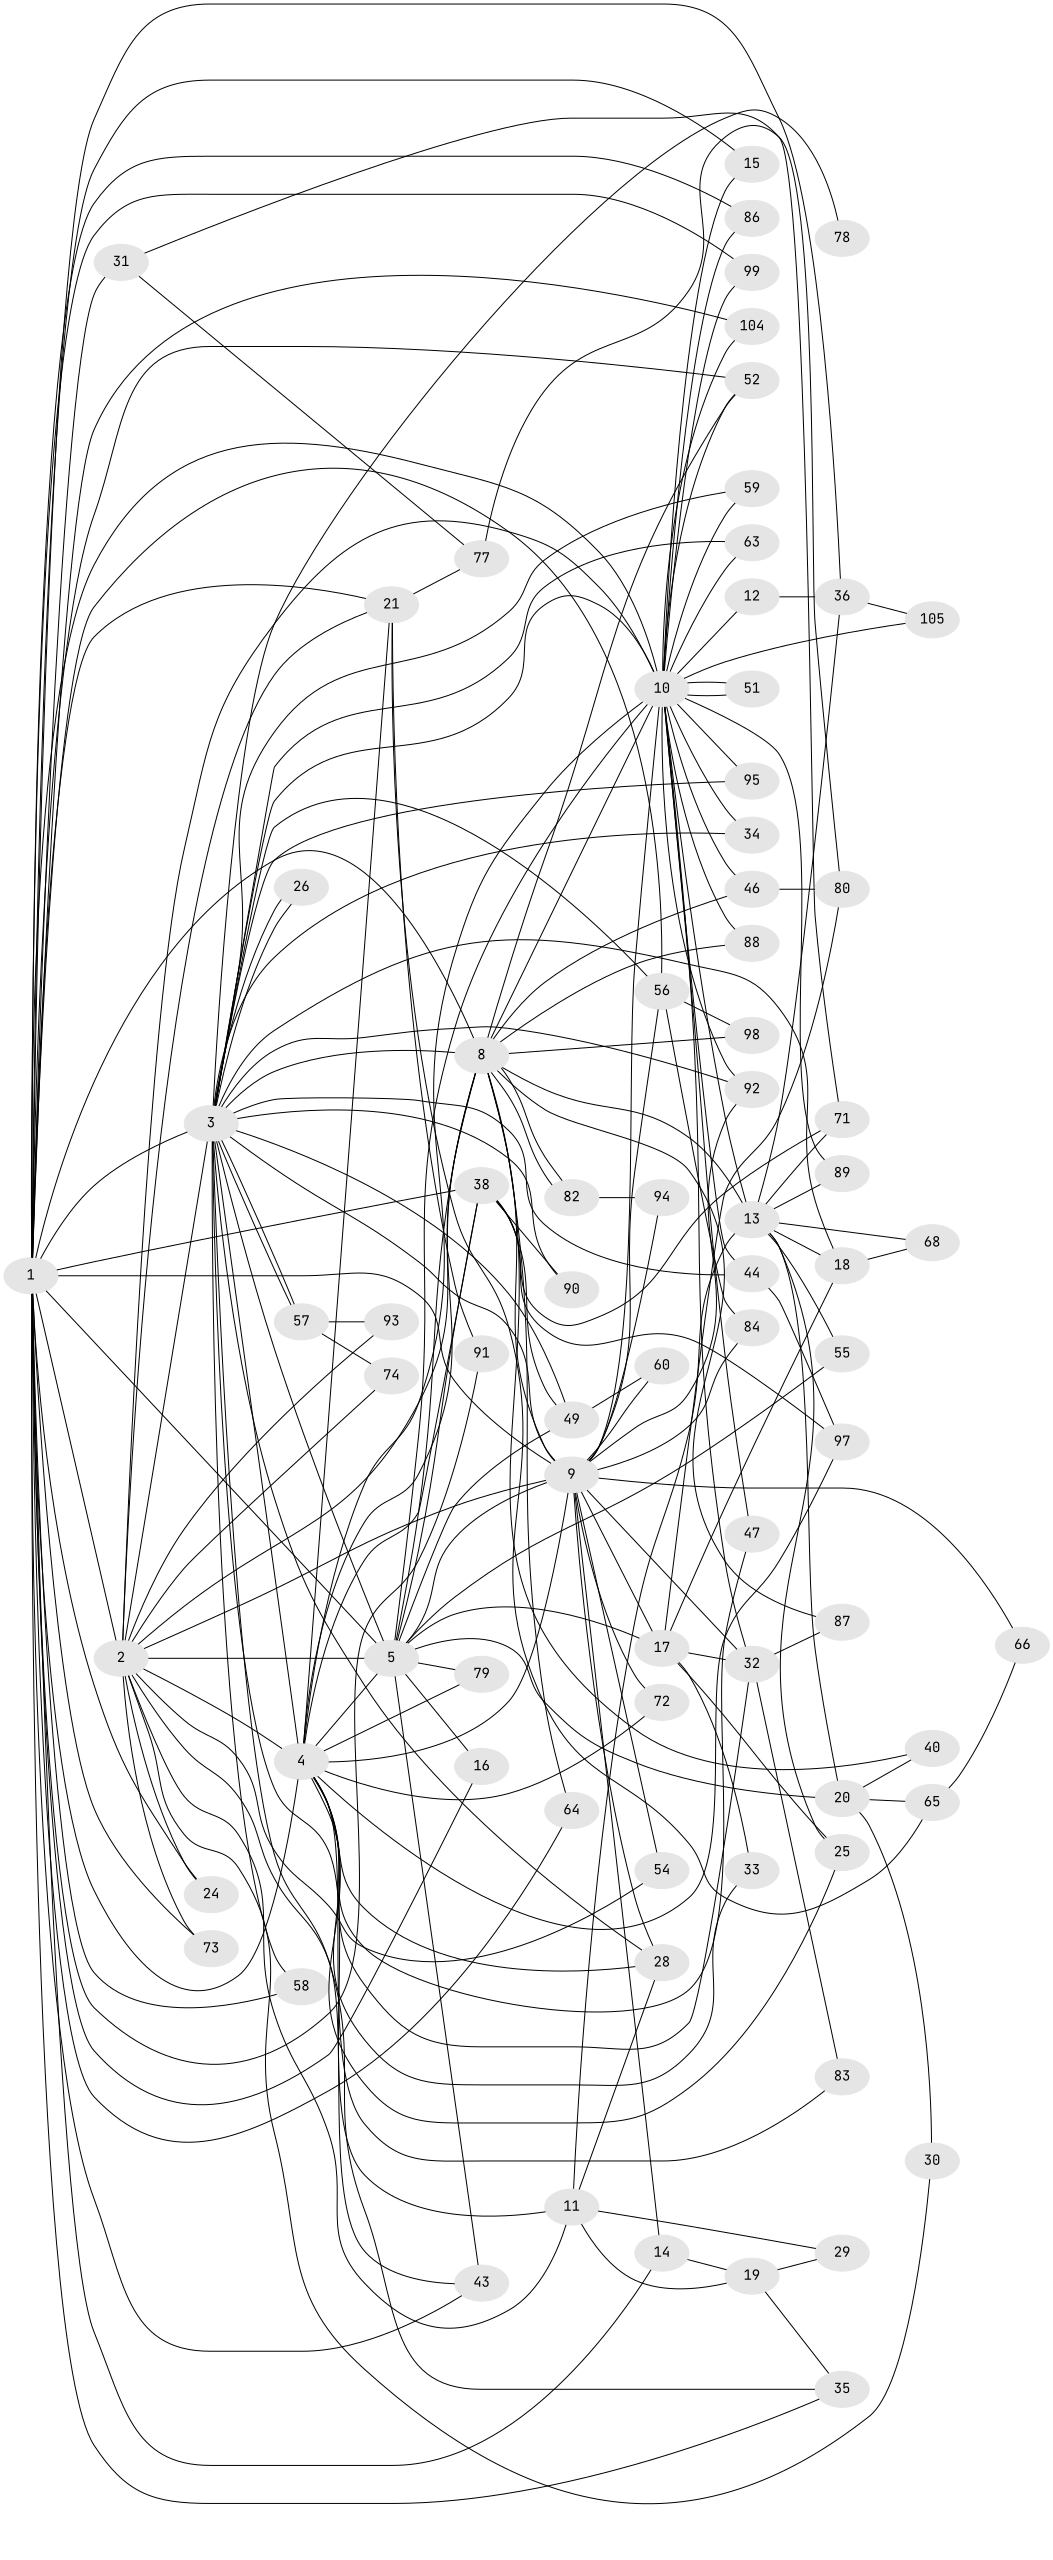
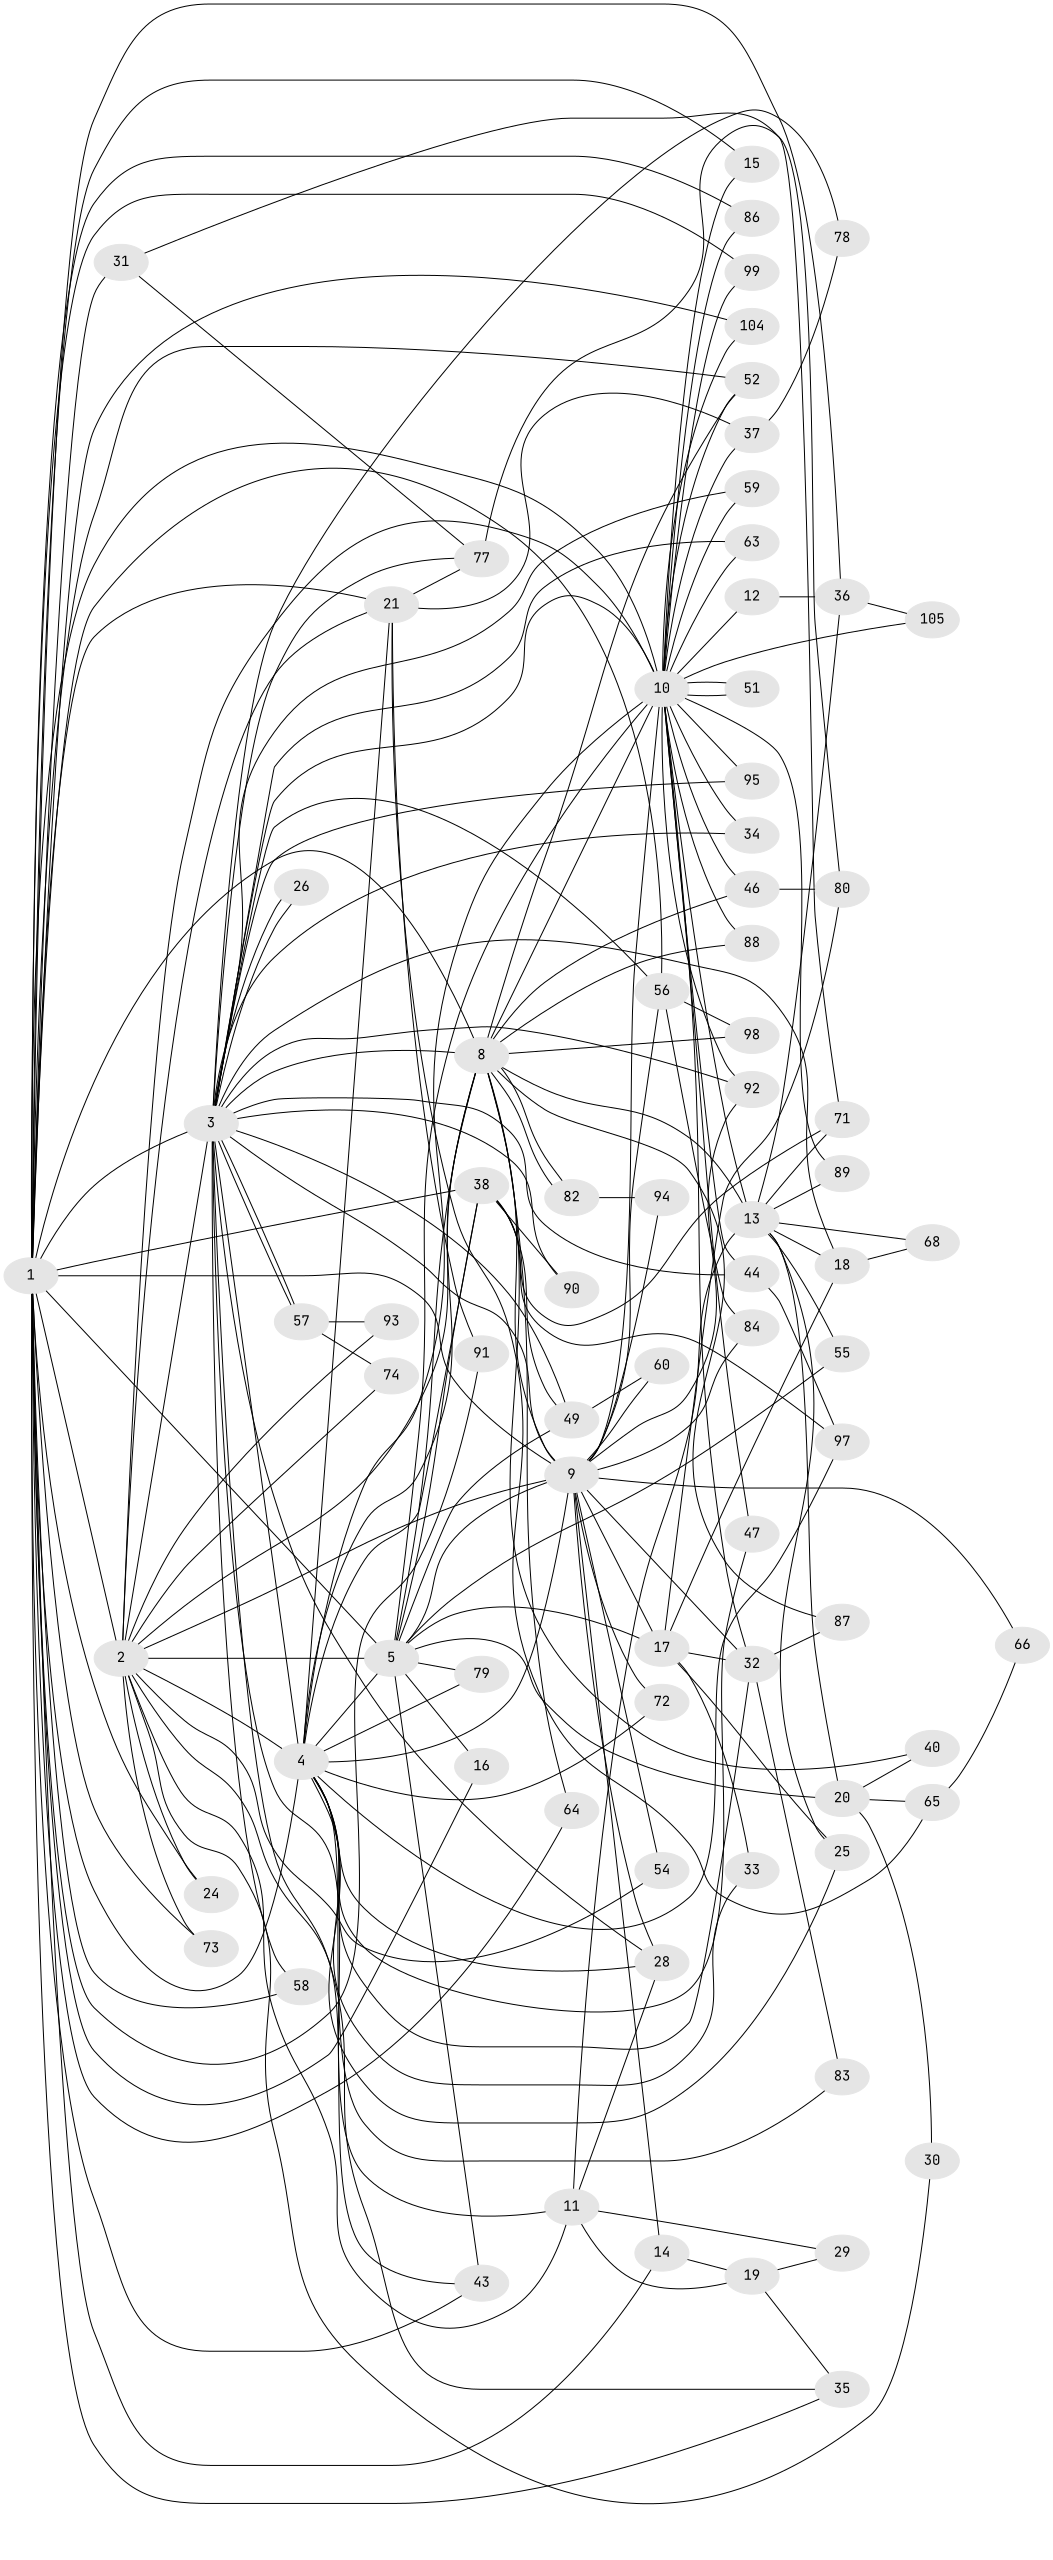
node "37": added
edge "3" -- "5": now "3" -- "77"
